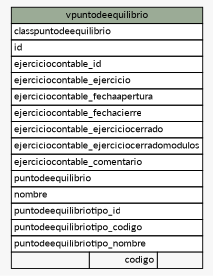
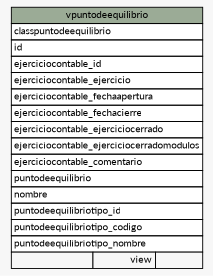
node "vpuntodeequilibrio": text "codigo" -> "view"
